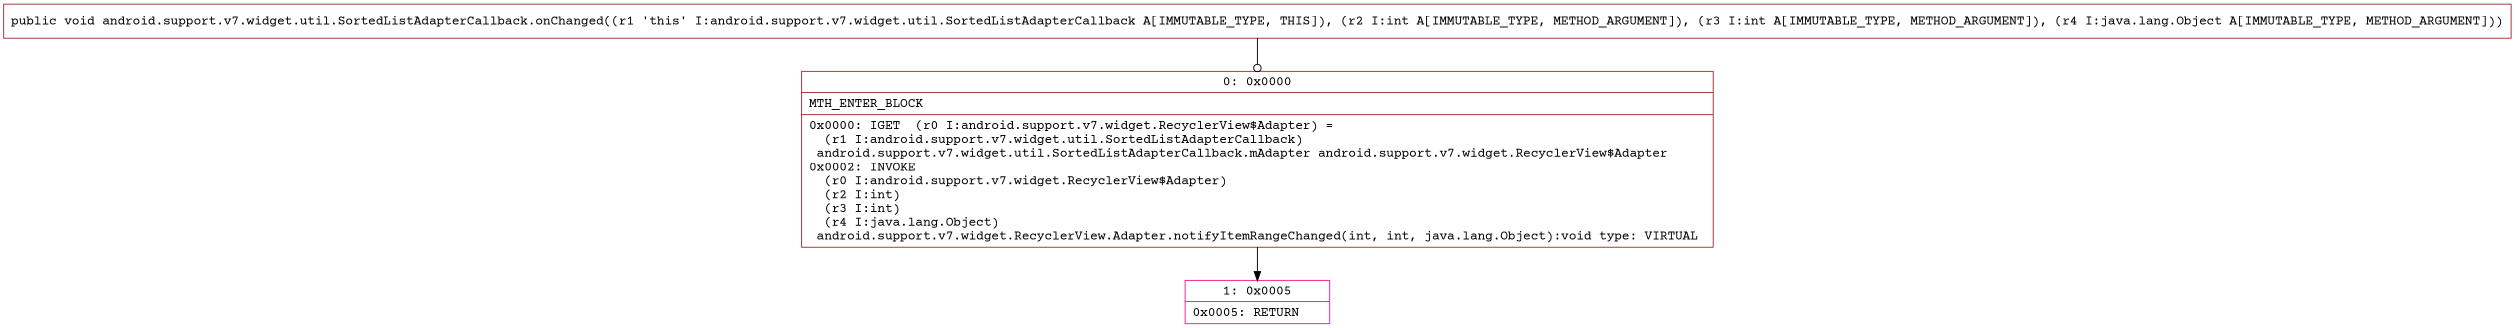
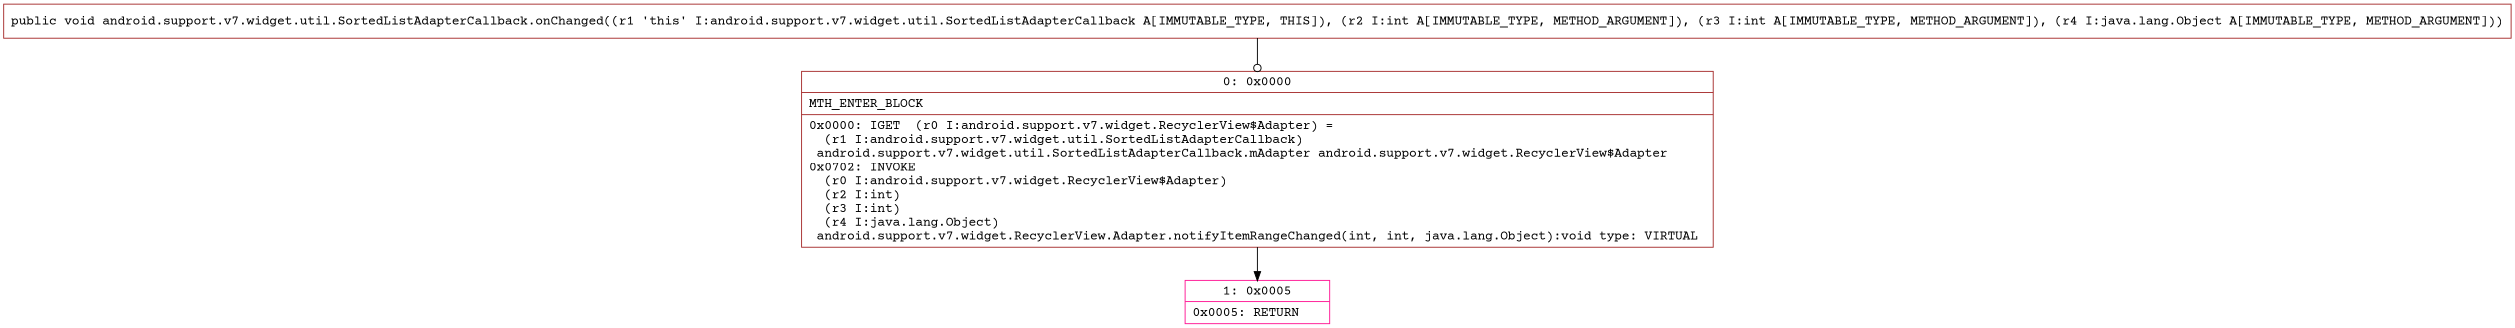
node "0: 0x0000": text "0x0002: INVOKE" -> "0x0702: INVOKE"
